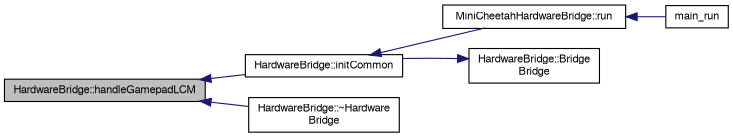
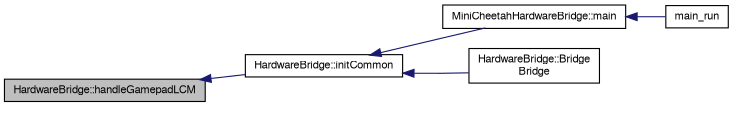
node "MiniCheetahHardwareBridge::run": label "MiniCheetahHardwareBridge::run" -> "MiniCheetahHardwareBridge::main"
edge "HardwareBridge::initCommon" -> "HardwareBridge::Bridge Bridge": reversed
node "HardwareBridge::~Hardware Bridge": removed
